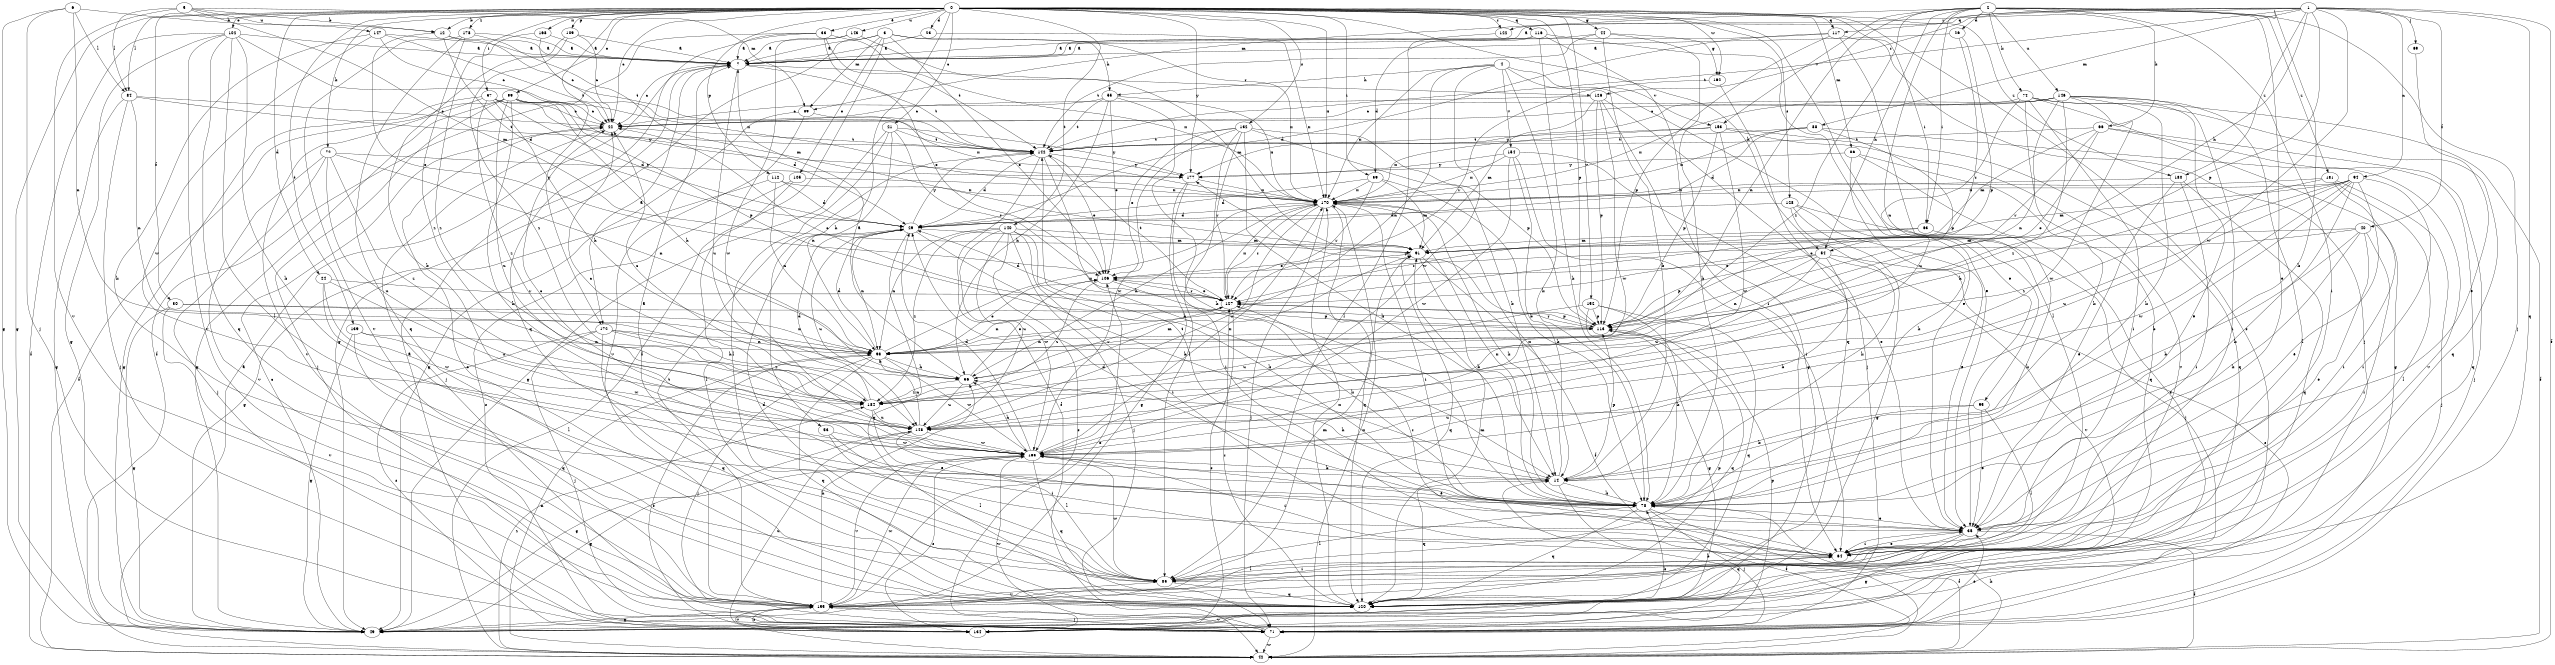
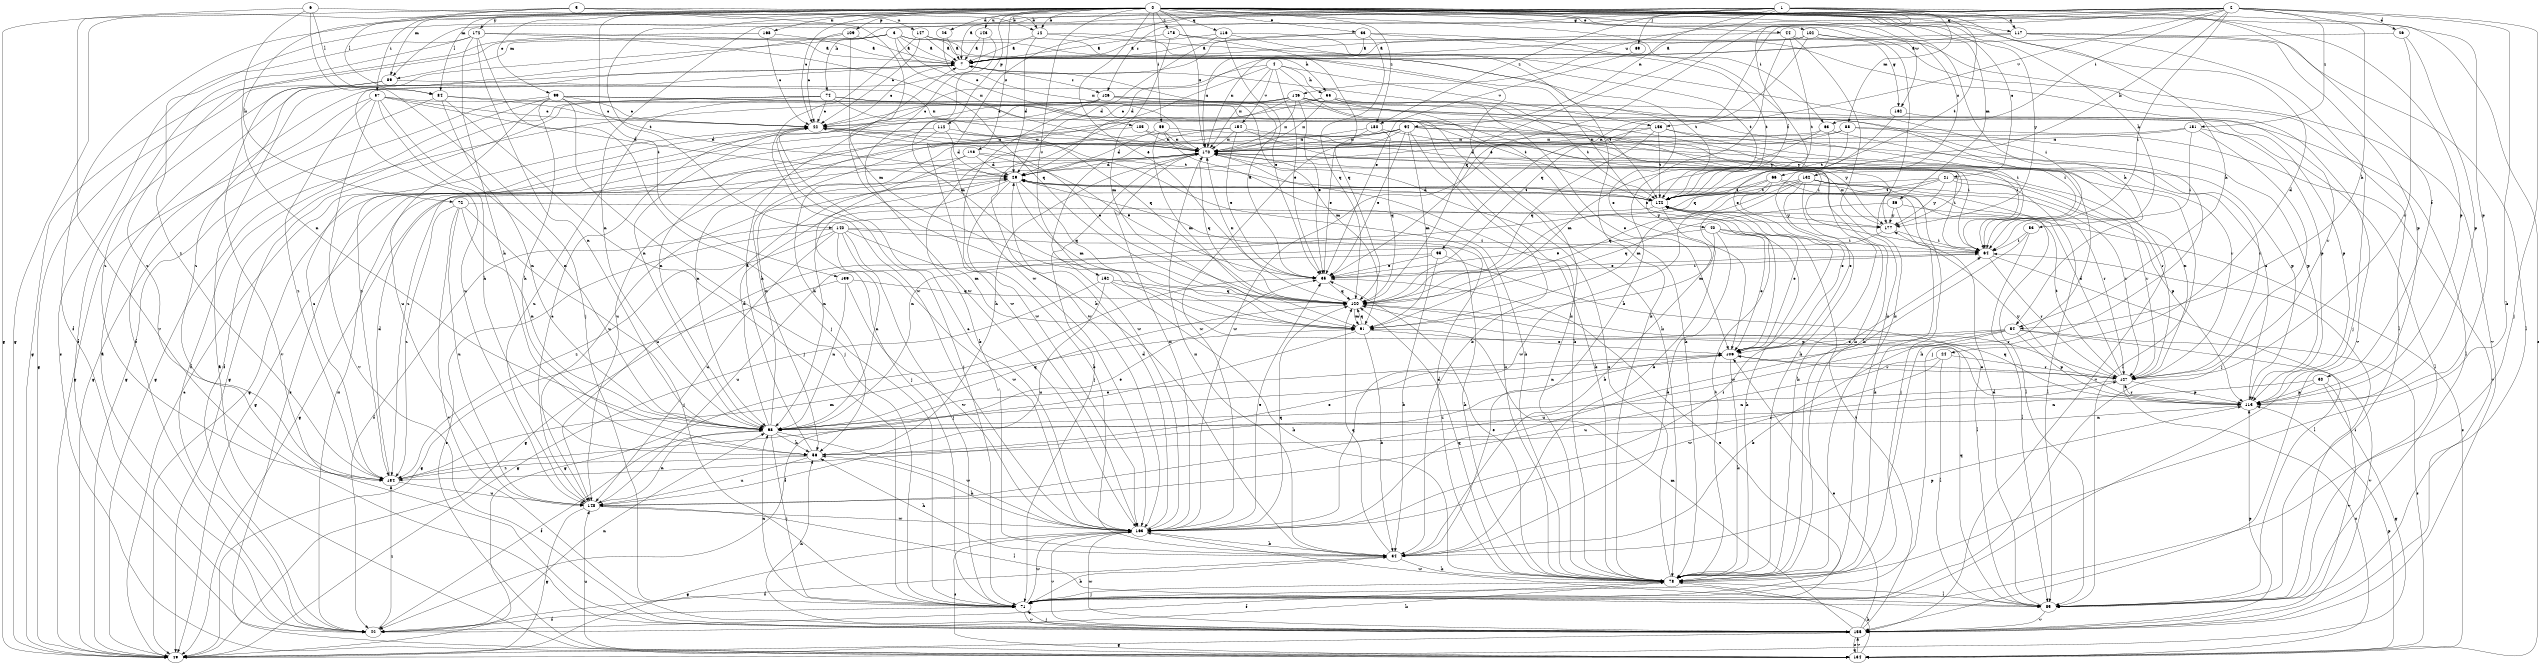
node "122": removed
edge "116" -> "59": now "116" -> "29"
edge "63" -> "170": added, label "x"
edge "22" -> "170": added, label "x"
edge "7" -> "172": reversed
edge "29" -> "142": label "y" -> "t"
edge "66" -> "113": now "66" -> "106"
edge "57" -> "98": added, label "n"
edge "178" -> "184": removed, label "z"
edge "102" -> "49": removed, label "g"
node "14": label "14" -> "34"
edge "71" -> "98": added, label "n"
edge "35" -> "42": removed, label "f"
edge "102" -> "42": removed, label "f"
edge "71" -> "42": label "w" -> "f"
